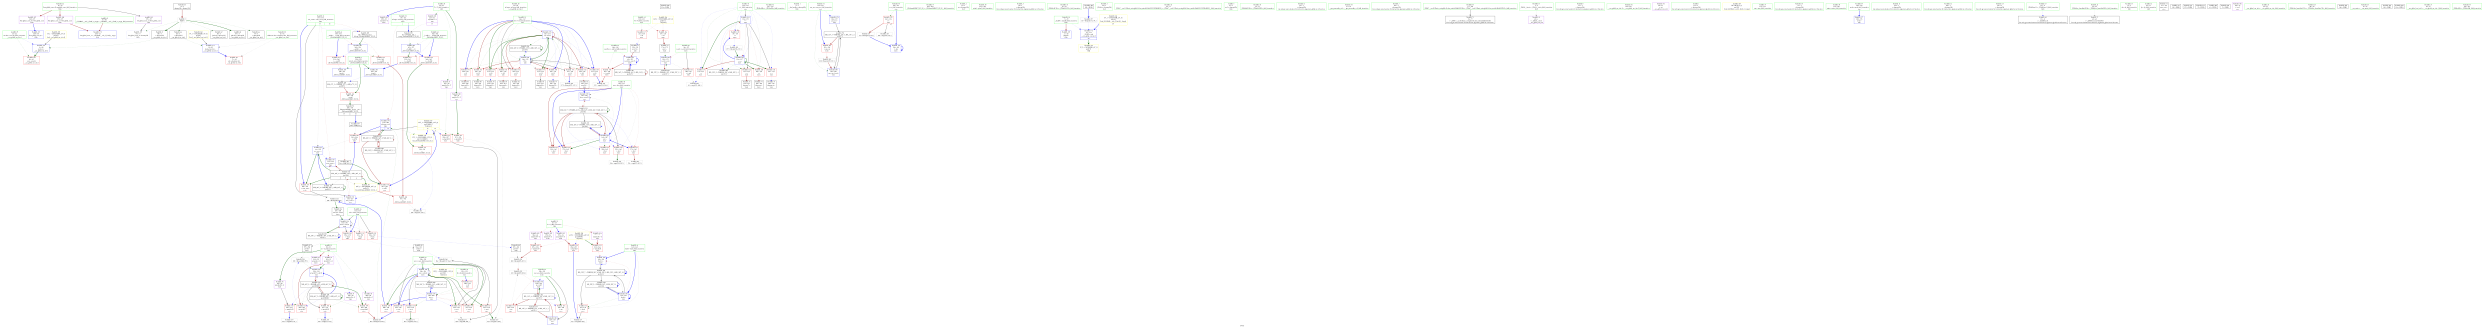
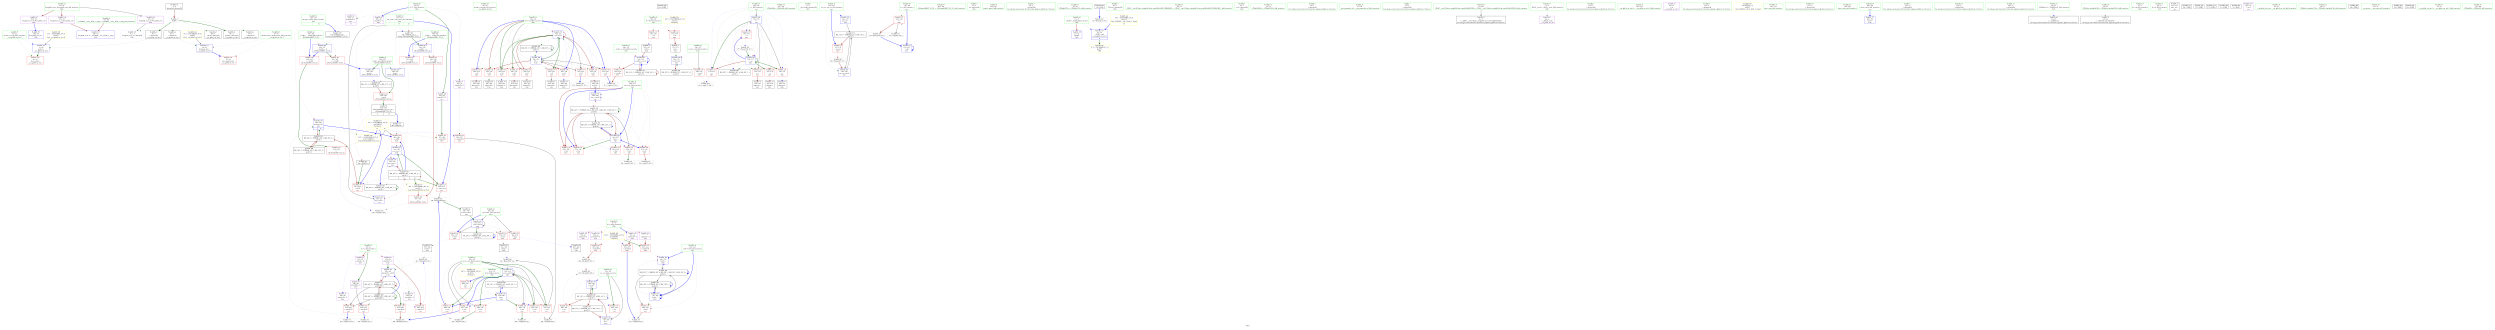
edge "NodeID: 126" -> "NodeID: 260": now "NodeID: 130" -> "NodeID: 260"
edge "NodeID: 184" -> "NodeID: 125": style dotted -> bold
